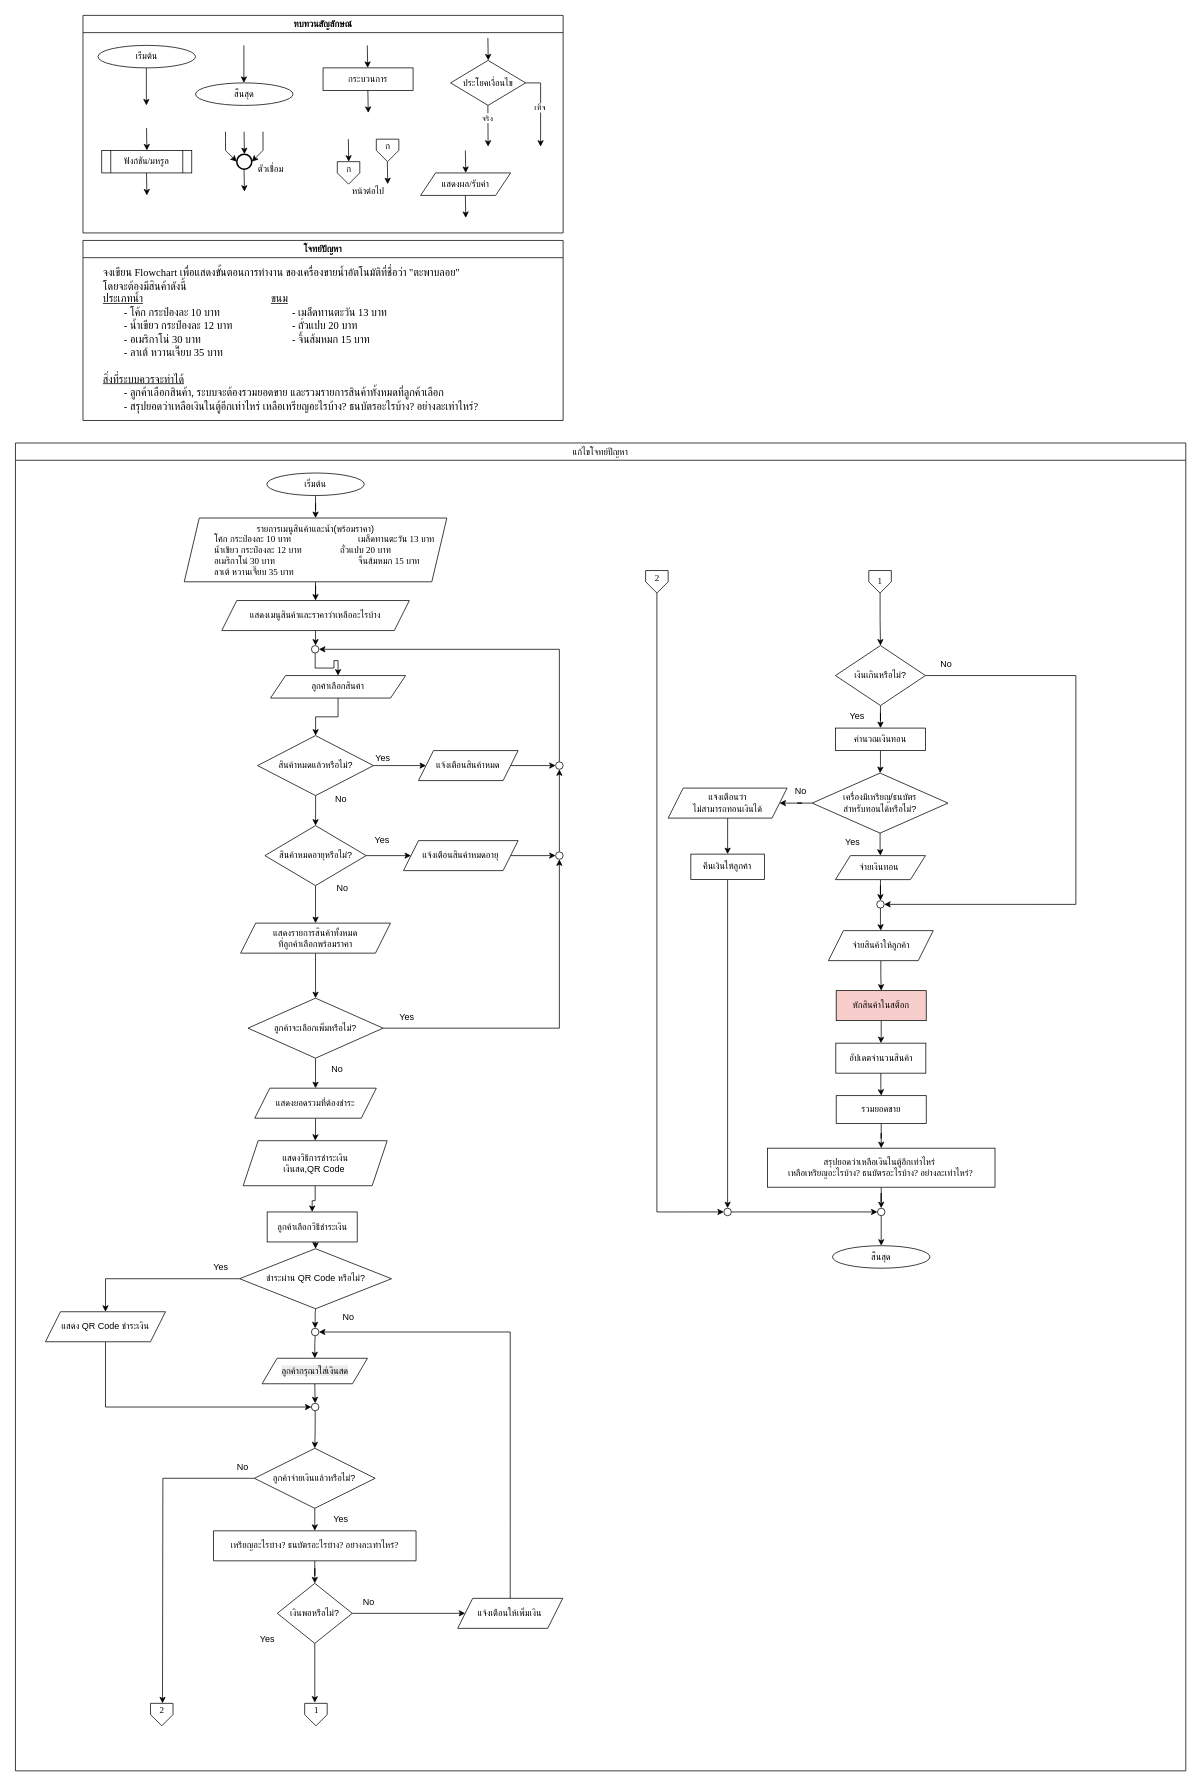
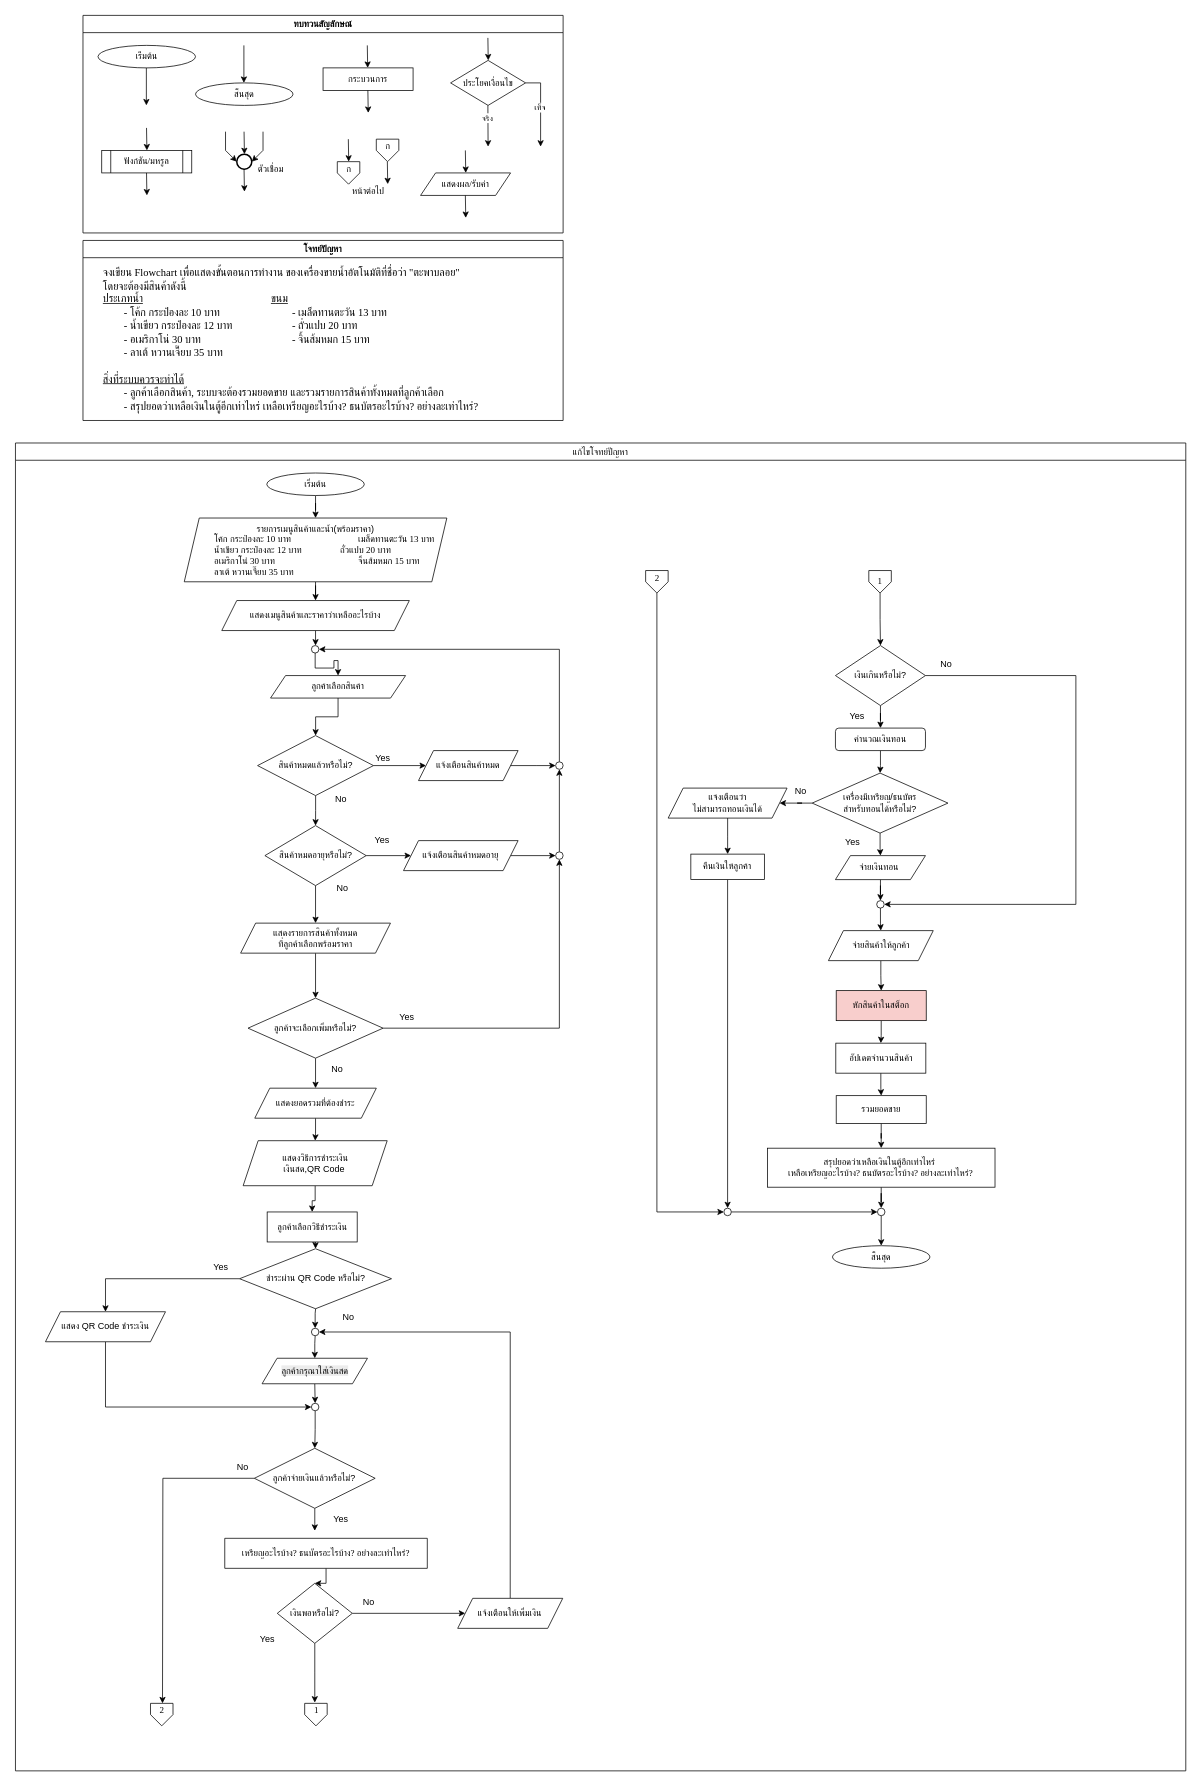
node "คำนวณเงินทอน": shape rectangle -> rounded rectangle
node "เหรียญอะไรบ้าง? ธนบัตรอะไรบ้าง? อย่างละเท่าไหร่?": moved (315, 1545) -> (326, 1553)
